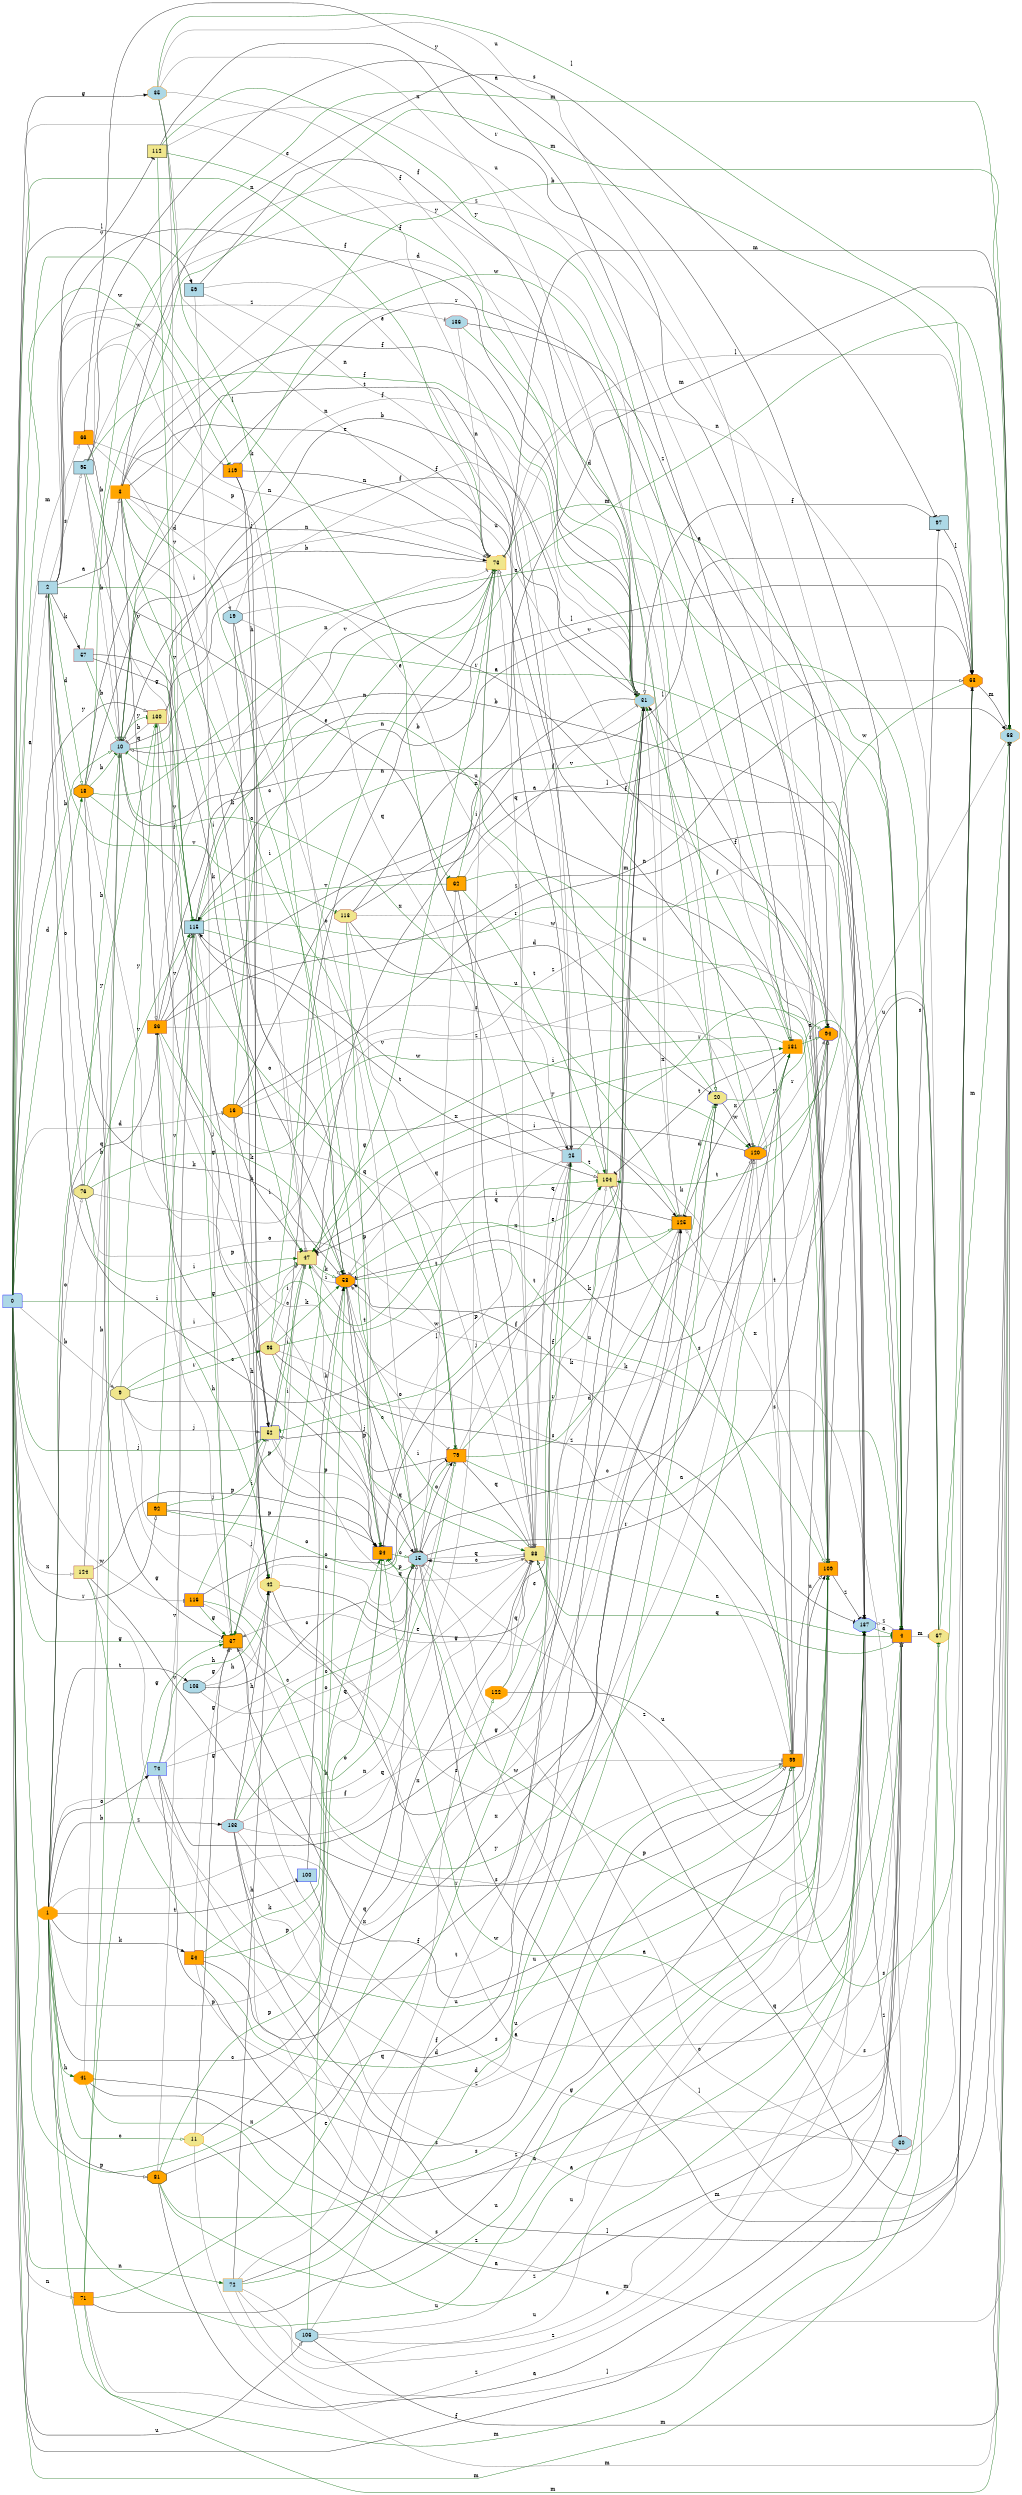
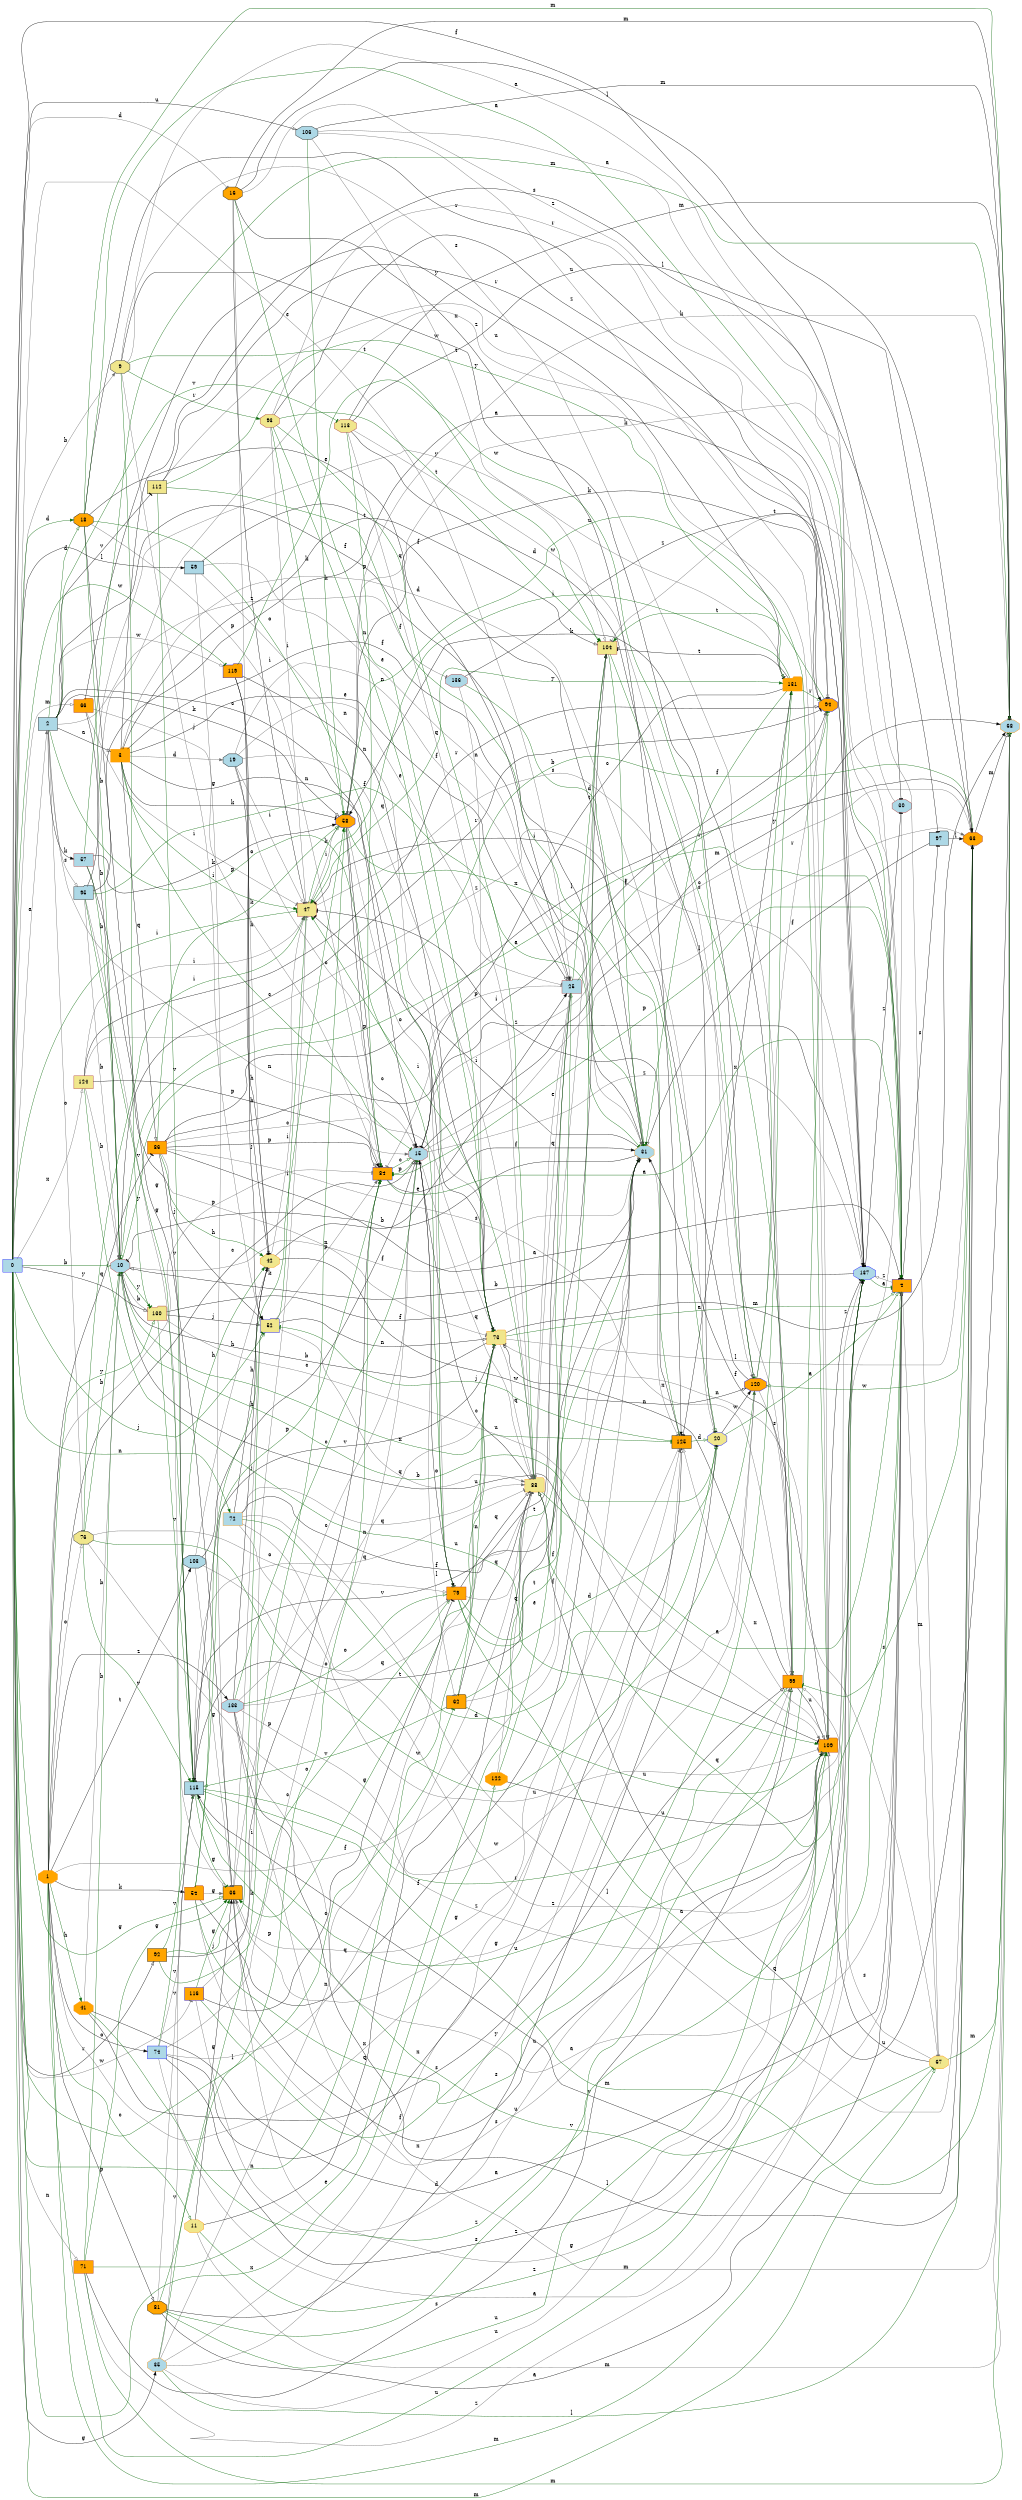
edge "79" -> "52": removed, label "j"
edge "116" -> "47": color darkgreen -> gray40
node "37": label "37" -> "36"
node "100": removed
